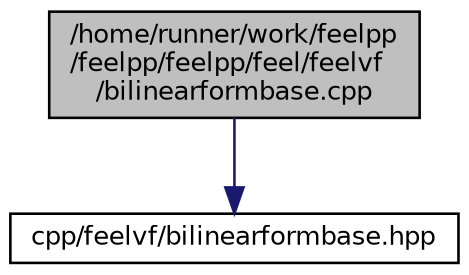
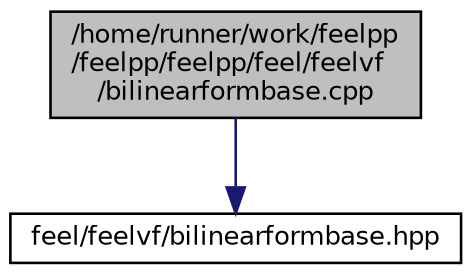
node "cpp/feelvf/bilinearformbase.hpp": label "cpp/feelvf/bilinearformbase.hpp" -> "feel/feelvf/bilinearformbase.hpp"
